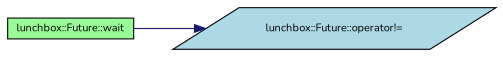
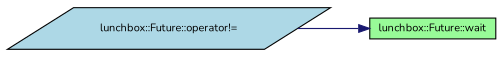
edge "lunchbox::Future::wait" -> "lunchbox::Future::operator!=": reversed
